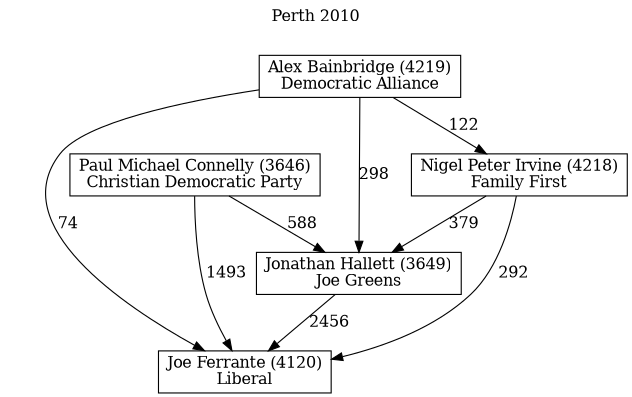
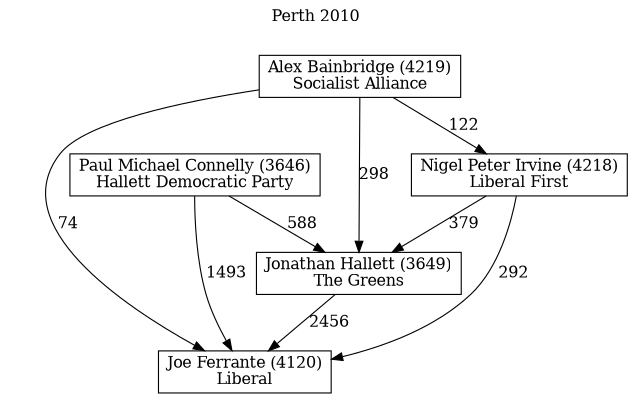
node "Alex Bainbridge (4219) Democratic Alliance": label "Alex Bainbridge (4219) Democratic Alliance" -> "Alex Bainbridge (4219) Socialist Alliance"
node "Paul Michael Connelly (3646) Christian Democratic Party": label "Paul Michael Connelly (3646) Christian Democratic Party" -> "Paul Michael Connelly (3646) Hallett Democratic Party"
node "Nigel Peter Irvine (4218) Family First": label "Nigel Peter Irvine (4218) Family First" -> "Nigel Peter Irvine (4218) Liberal First"
node "Jonathan Hallett (3649) Joe Greens": label "Jonathan Hallett (3649) Joe Greens" -> "Jonathan Hallett (3649) The Greens"
